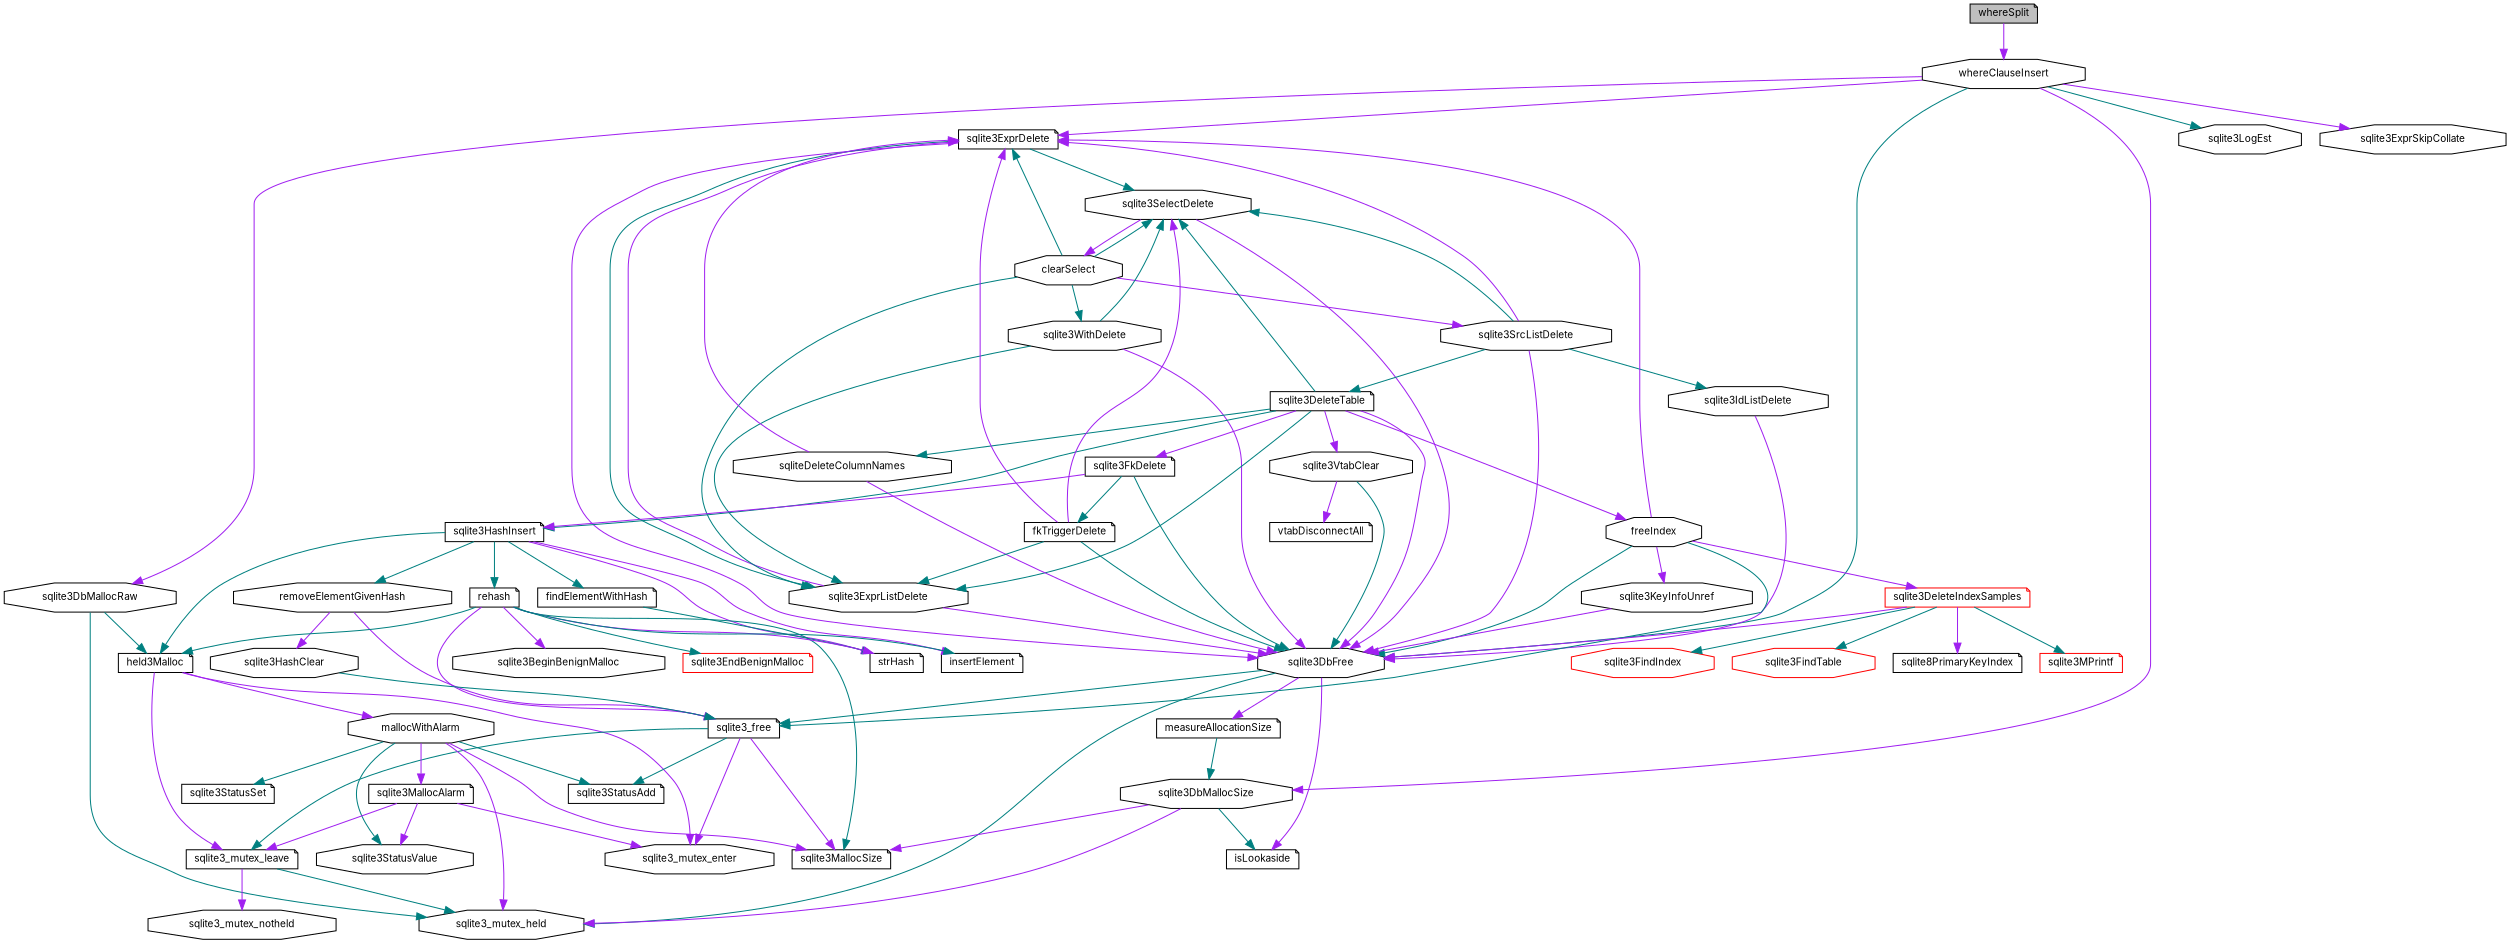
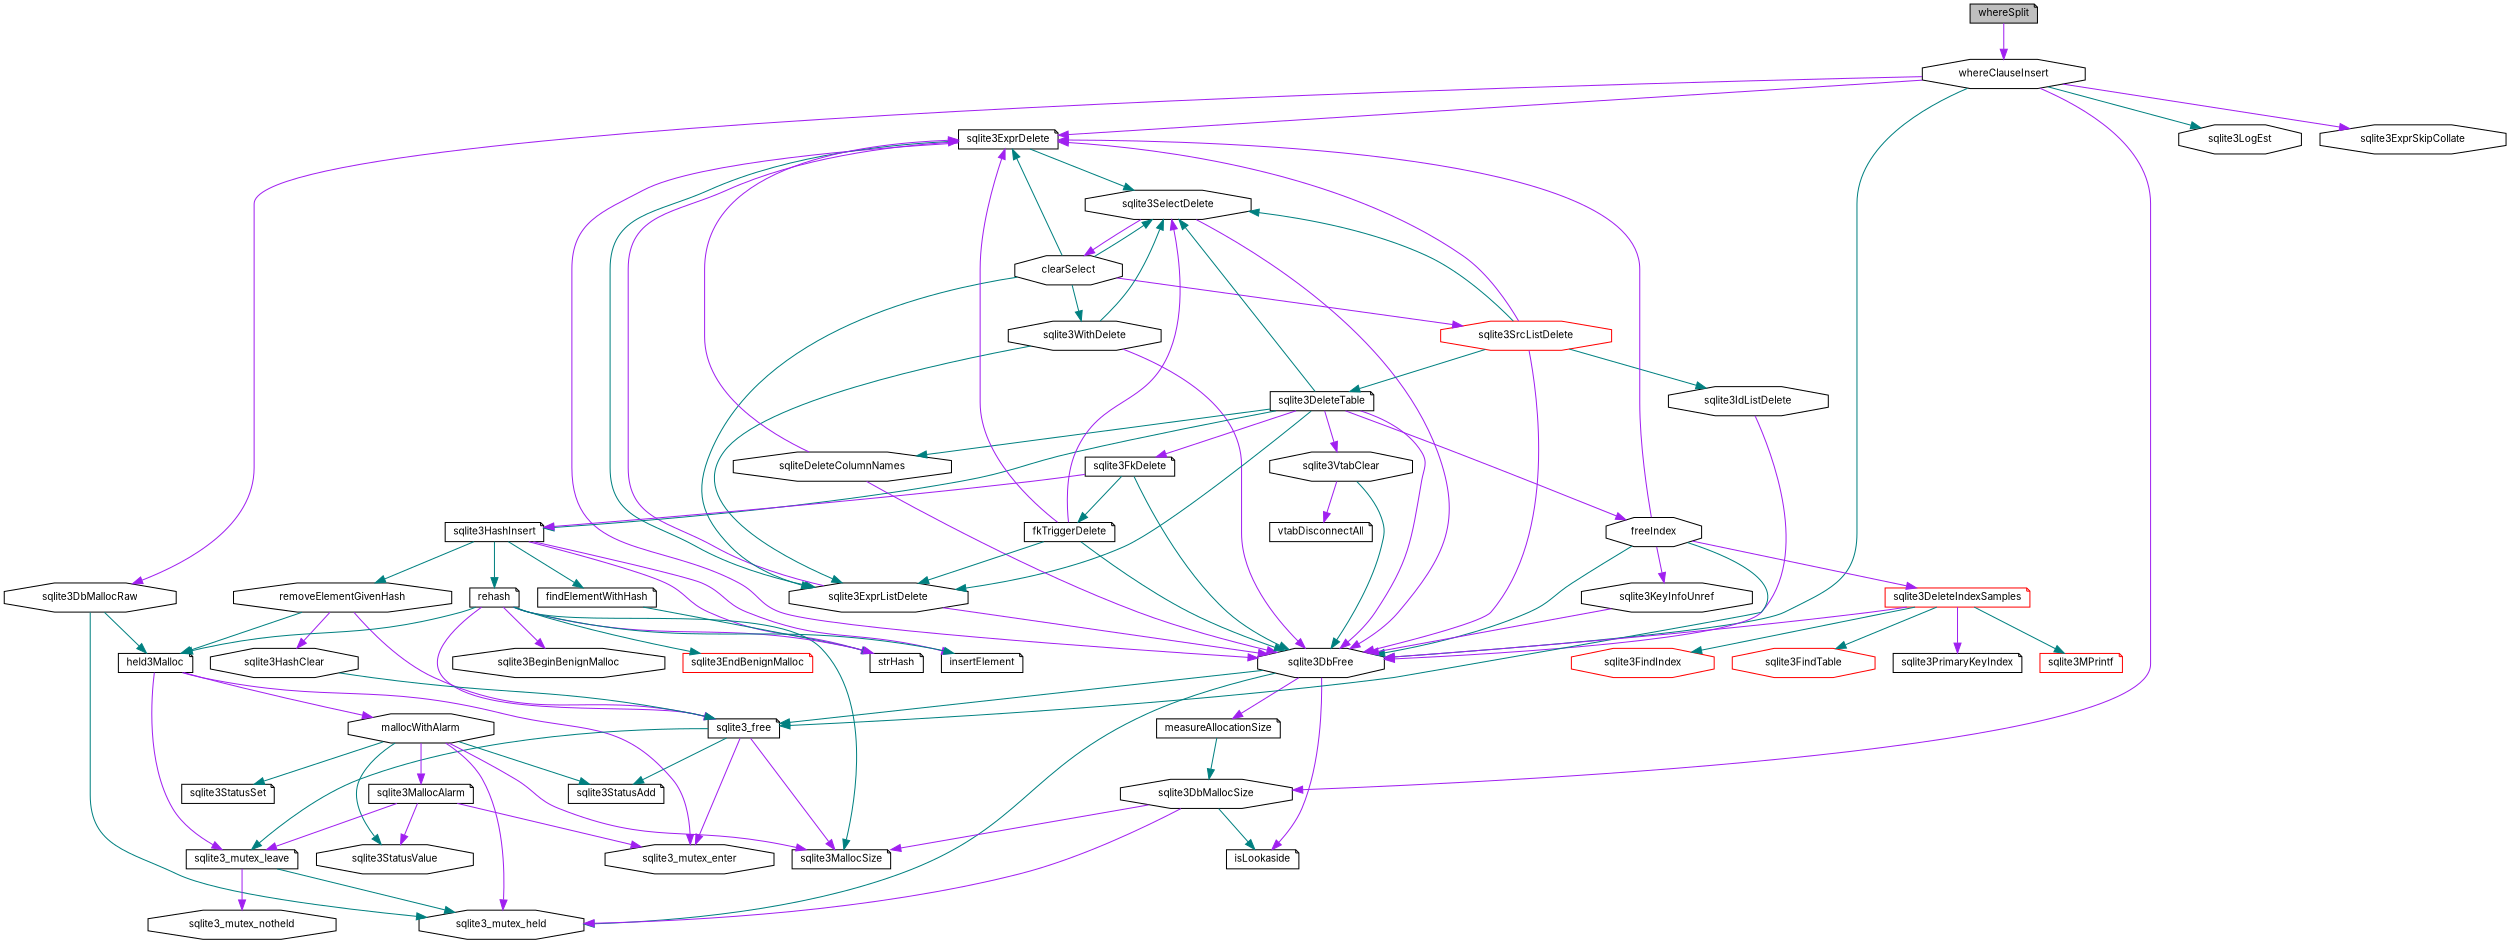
node "sqlite3SrcListDelete": color black -> red
edge "sqlite3HashInsert" -> "held3Malloc": now "removeElementGivenHash" -> "held3Malloc"
node "sqlite8PrimaryKeyIndex": label "sqlite8PrimaryKeyIndex" -> "sqlite3PrimaryKeyIndex"
